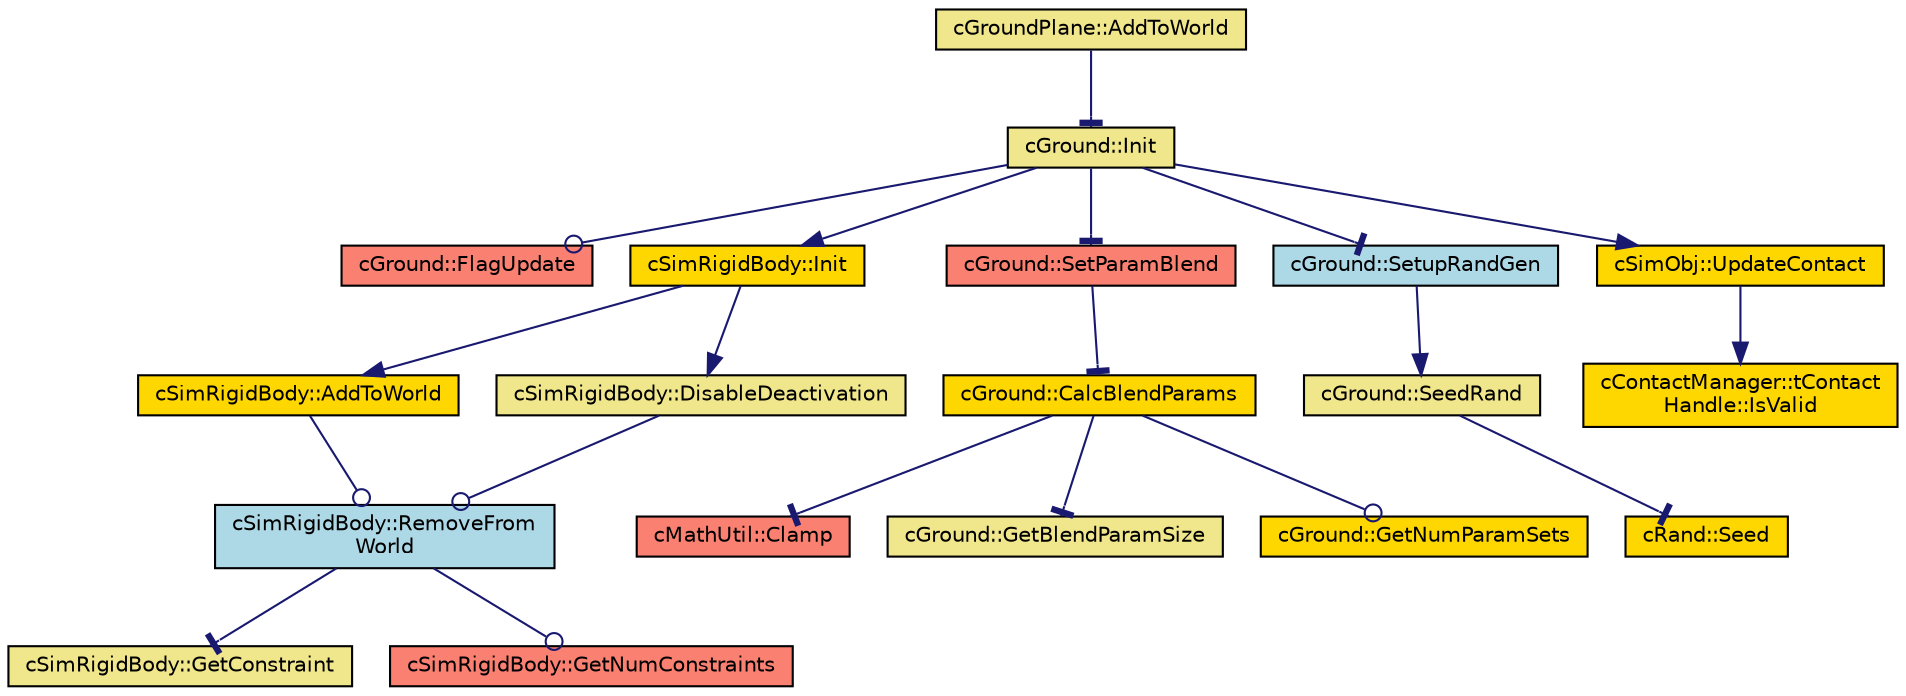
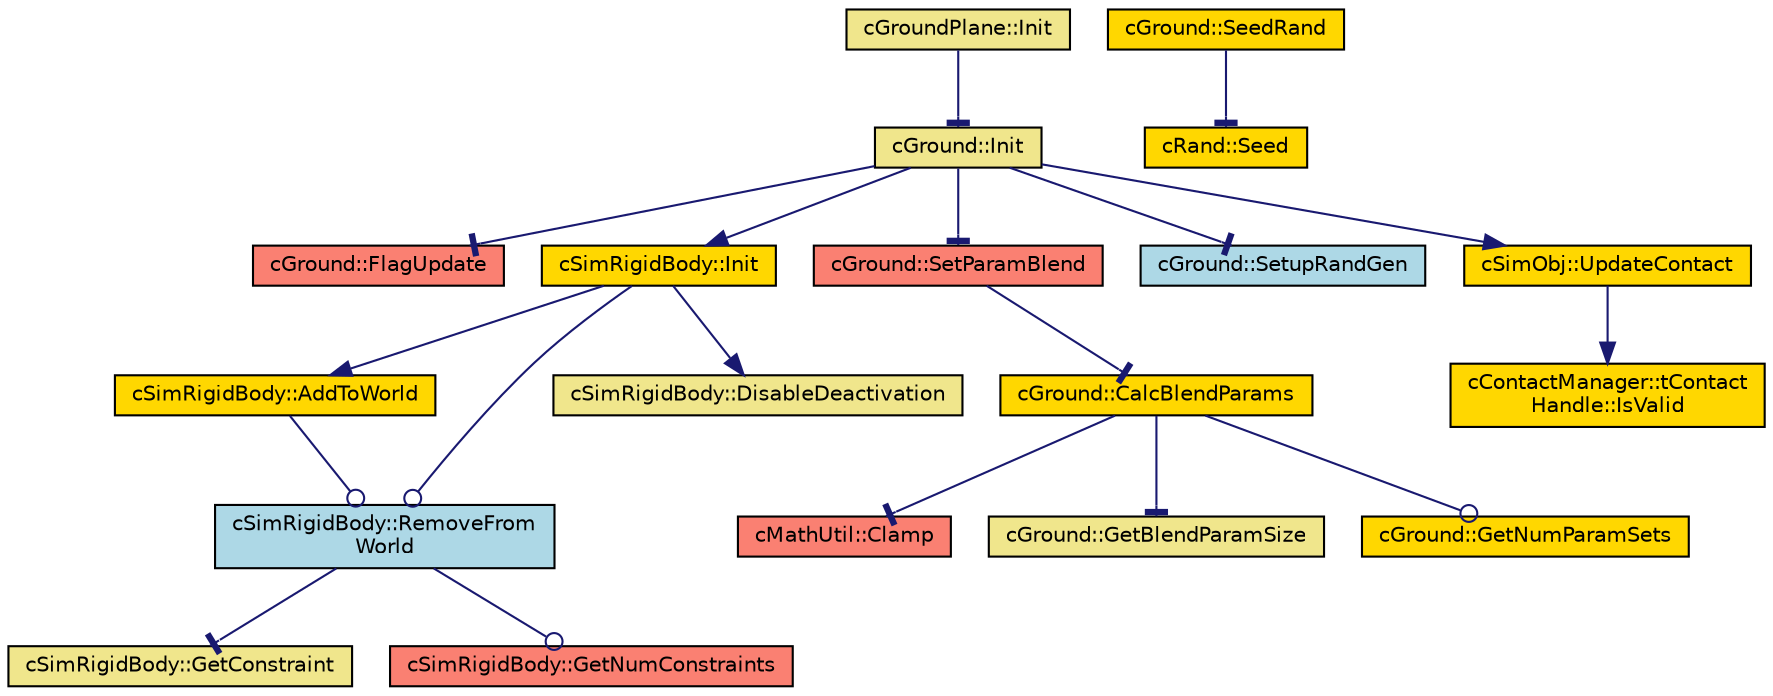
node "cGroundPlane::AddToWorld": label "cGroundPlane::AddToWorld" -> "cGroundPlane::Init"
edge "cGround::Init" -> "cGround::FlagUpdate": arrowhead odot -> tee
edge "cGround::SetupRandGen" -> "cGround::SeedRand": removed
node "cGround::SeedRand": fillcolor khaki -> gold
edge "cSimRigidBody::DisableDeactivation" -> "cSimRigidBody::RemoveFrom World": now "cSimRigidBody::Init" -> "cSimRigidBody::RemoveFrom World"
